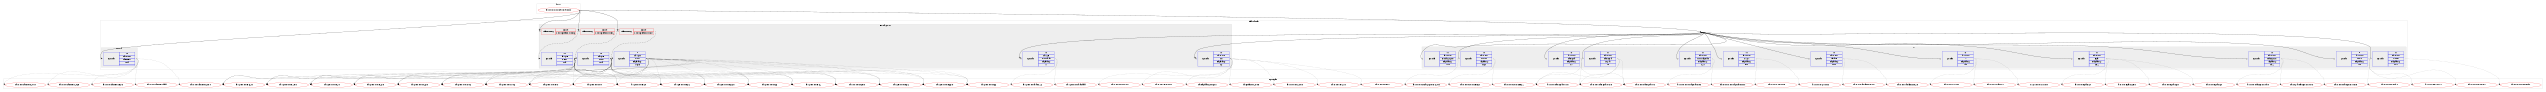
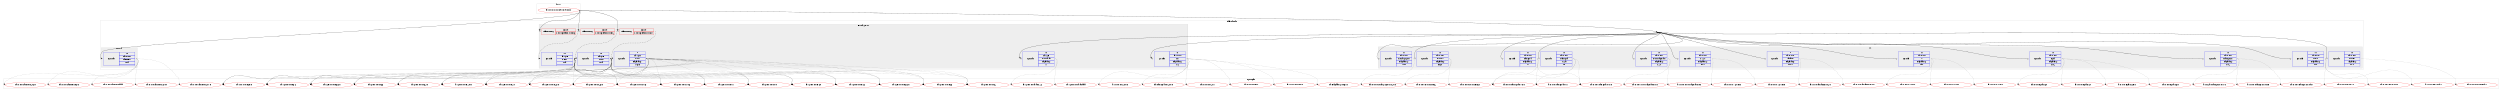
node "dev-python/pbr-1.10.0-r1": removed
node "dev-targets/pbr-4.2.0-r2": label "dev-targets/pbr-4.2.0-r2" -> "dev-python/pbr-4.2.0-r2"
node "dev-python/pbr-4.2.0-r1": label "dev-python/pbr-4.2.0-r1" -> "dev-prettytable/pbr-4.2.0-r1"
node "dev-python/python-3.13": label "dev-python/python-3.13" -> "dev-python/pyyaml-3.13"
node "dev-python/none-1.11.0": label "dev-python/none-1.11.0" -> "dev-python/six-1.11.0"
node "pyyaml-python/six-1.10.0": label "pyyaml-python/six-1.10.0" -> "dev-python/six-1.10.0"
